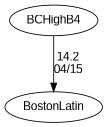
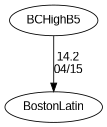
node "BCHighB4": label "BCHighB4" -> "BCHighB5"
